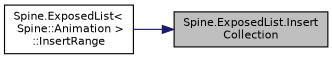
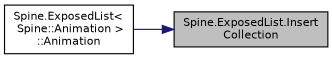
node "Spine.ExposedList< Spine::Animation > ::InsertRange": label "Spine.ExposedList< Spine::Animation > ::InsertRange" -> "Spine.ExposedList< Spine::Animation > ::Animation"
